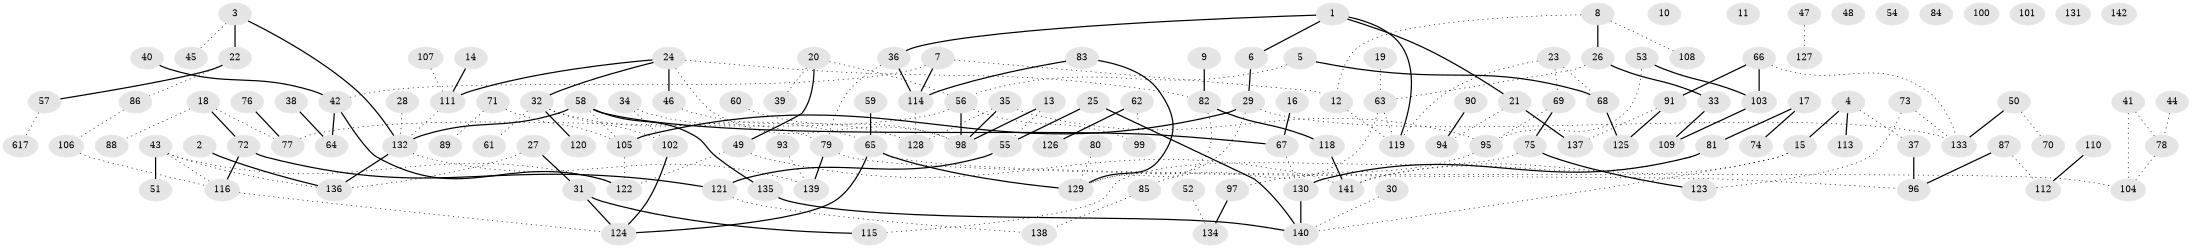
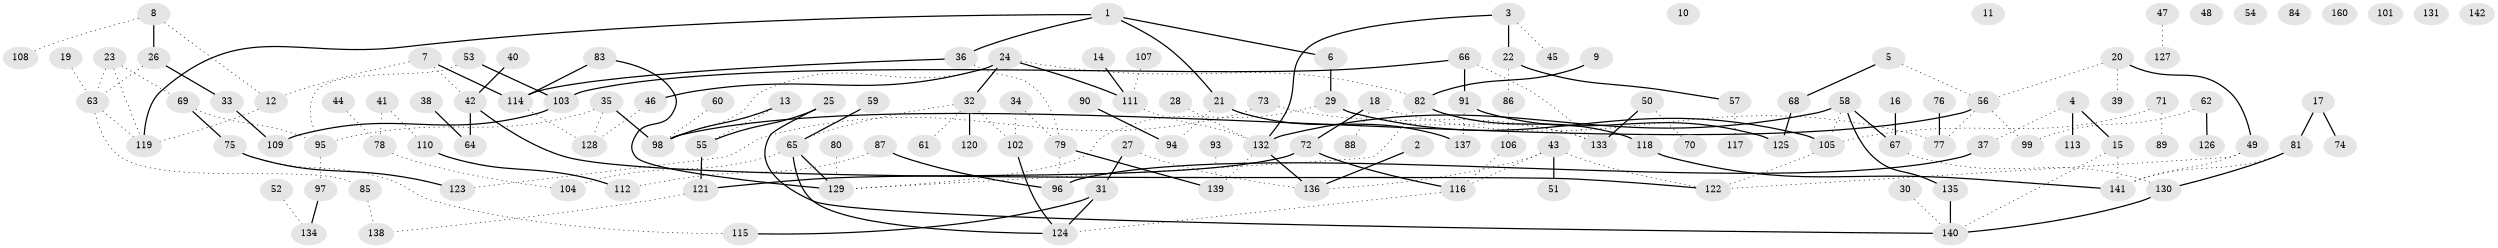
node "100": label "100" -> "160"
edge "23" -- "68": now "23" -- "63"
node "617": label "617" -> "117"
edge "41" -- "104": now "41" -- "110"
